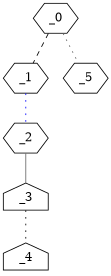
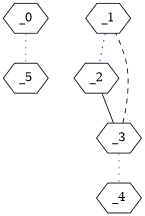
edge "_0" -- "_1": now "_3" -- "_1"
edge "_2" -- "_3": color gray40 -> black
node "_3": shape house -> hexagon
edge "_3" -- "_4": color black -> gray40
node "_4": shape house -> hexagon
